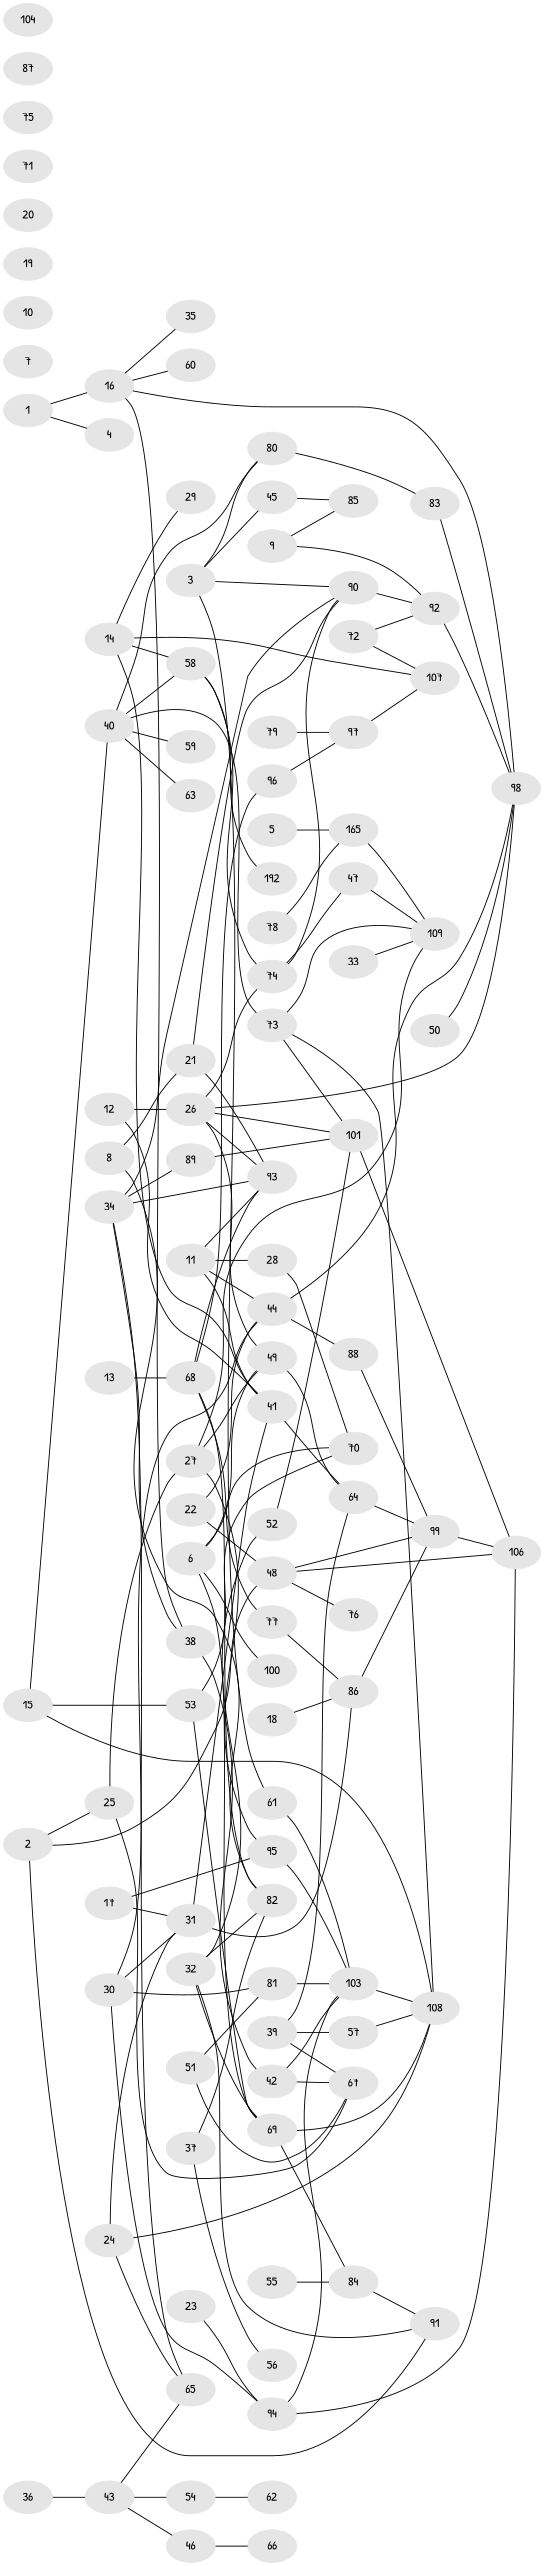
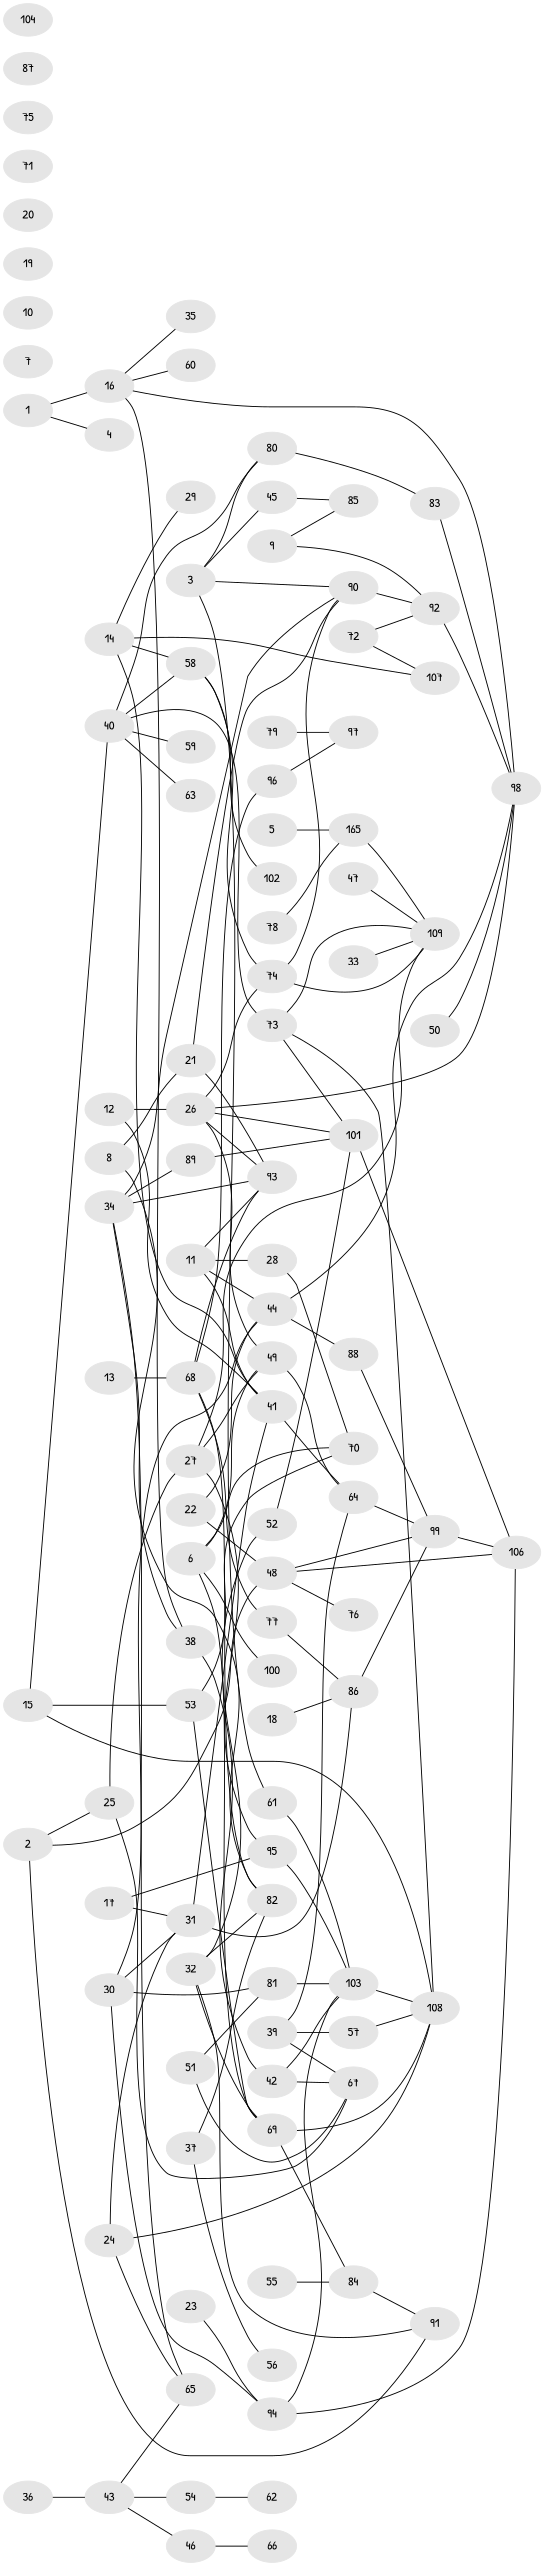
edge "107" -- "97": removed
node "192": label "192" -> "102"
edge "47" -- "74": now "109" -- "74"
